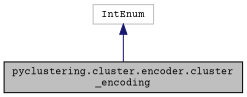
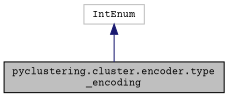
node "pyclustering.cluster.encoder.cluster _encoding": label "pyclustering.cluster.encoder.cluster _encoding" -> "pyclustering.cluster.encoder.type _encoding"
